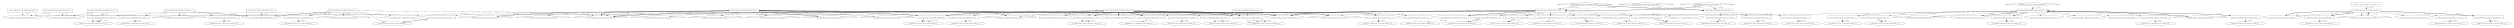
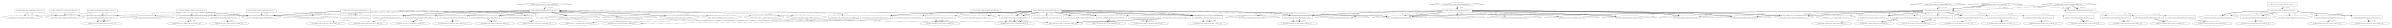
edge "'4596d4cfed2471ebbd7d52807452f735_P'" -> "'868dfa54abc78132dee8a1f309bfda6a_S'": reversed
node "'894e1cab3ee7a818e8ebf7ca75075d7b_S'": removed
